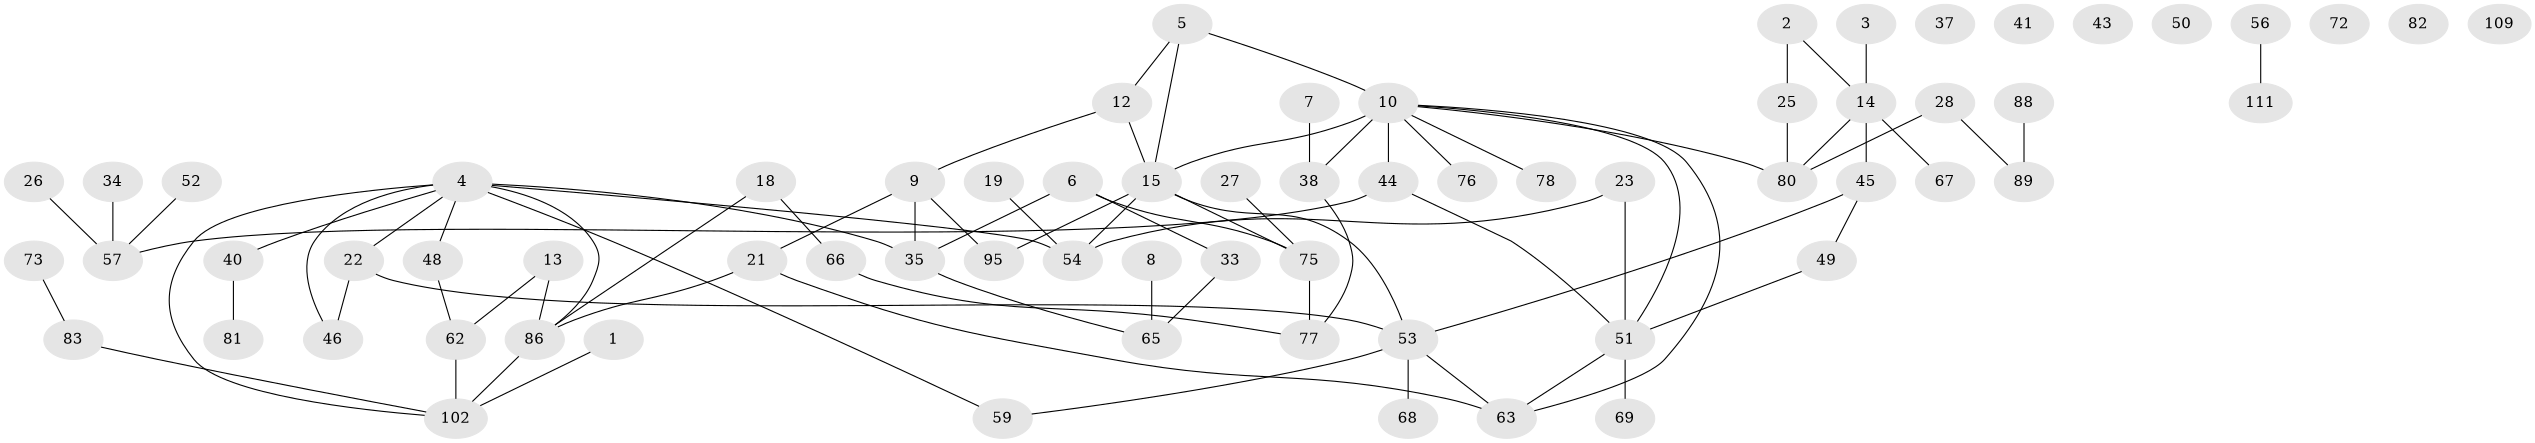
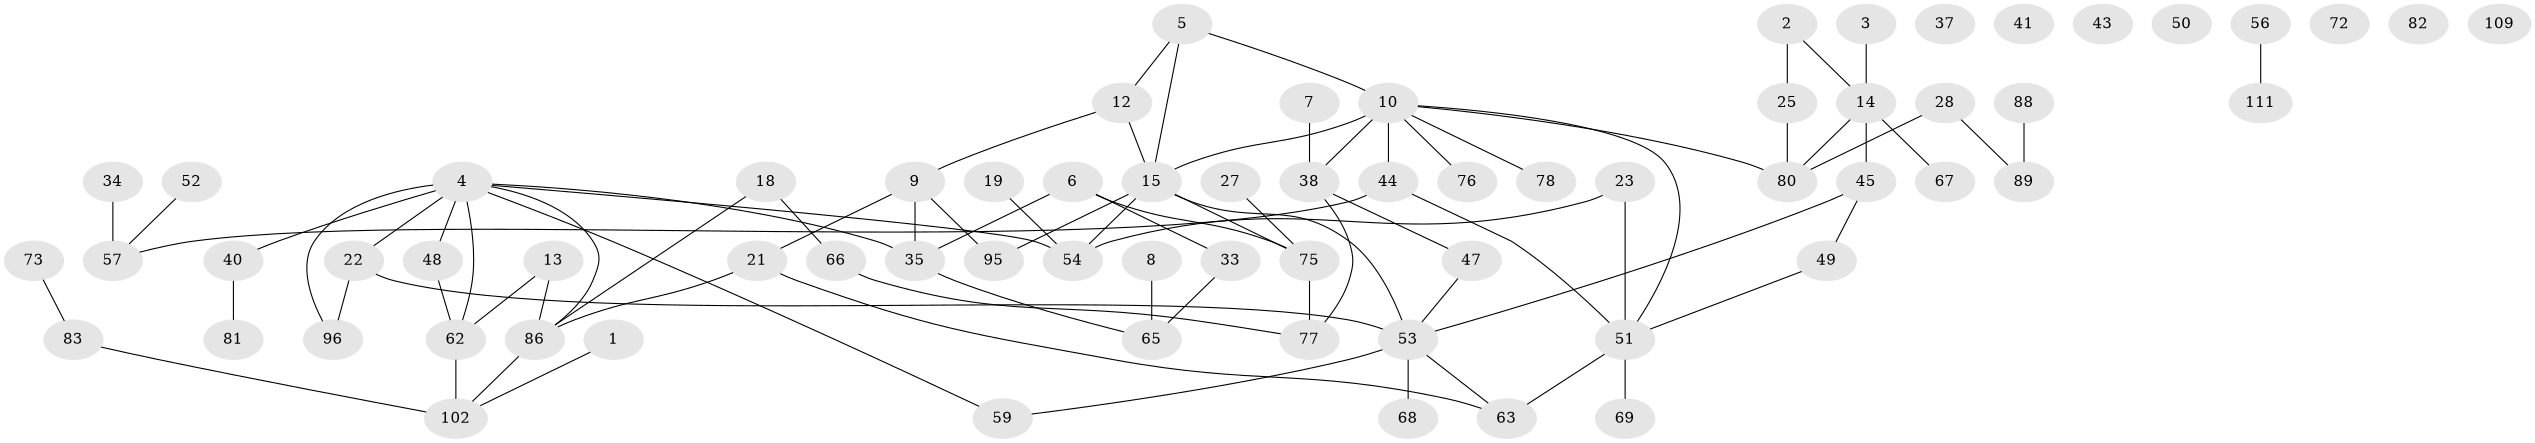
node "26": removed
edge "10" -- "63": removed
node "47": added
edge "4" -- "102": now "4" -- "62"
node "46": label "46" -> "96"
